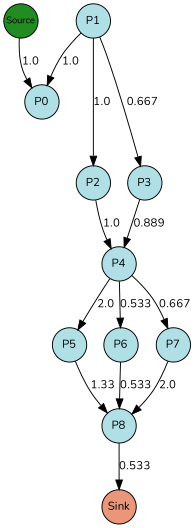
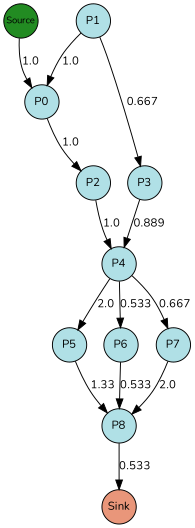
edge "P1" -> "P2": now "P0" -> "P2"
